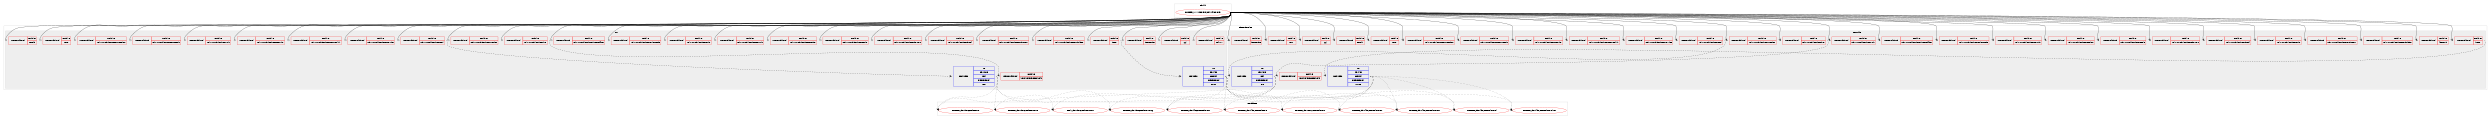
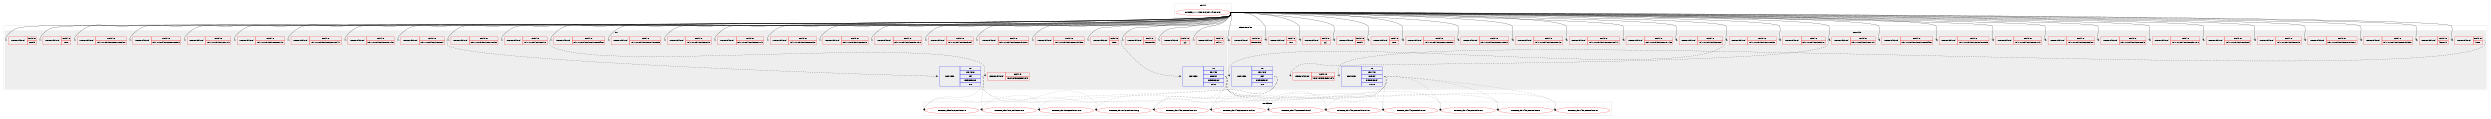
node "portage://dev-lang/perl-5.34.1": label "portage://dev-lang/perl-5.34.1" -> "portage://ldap-lang/perl-5.34.1"
node "pack://dev-lang/perl-5.34.0-r7": label "pack://dev-lang/perl-5.34.0-r7" -> "portage://dev-lang/perl-5.34.0-r7"
node "portage://dev-lang/perl-5.34.0-r6": label "portage://dev-lang/perl-5.34.0-r6" -> "portage://dev-gzip/perl-5.34.0-r6"
node "portage://dev-libs/openssl-1.1.1l-r1": added
node "portage://dev-pam/openssl-3.0.0": label "portage://dev-pam/openssl-3.0.0" -> "portage://dev-libs/openssl-3.0.0"
